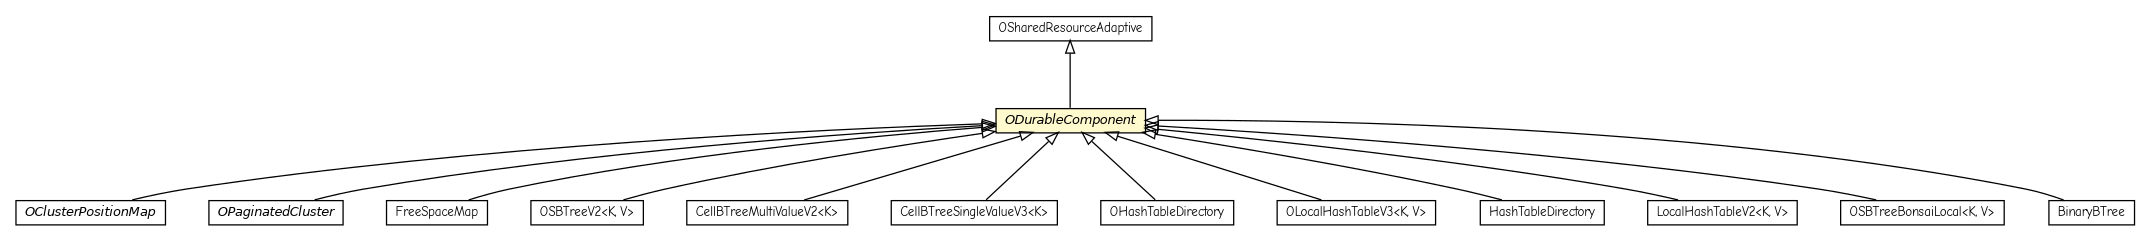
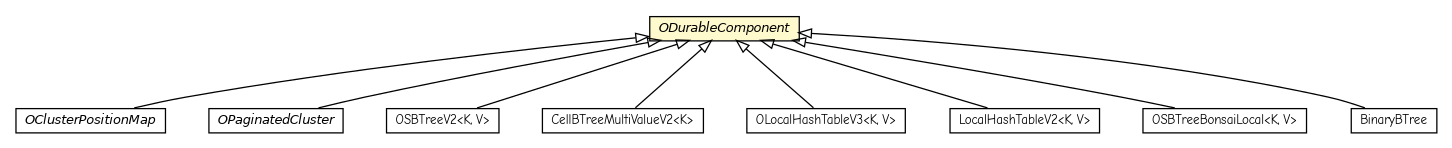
node "OSharedResourceAdaptive": removed
node "FreeSpaceMap": removed
node "CellBTreeSingleValueV3<K>": removed
node "OHashTableDirectory": removed
node "HashTableDirectory": removed
